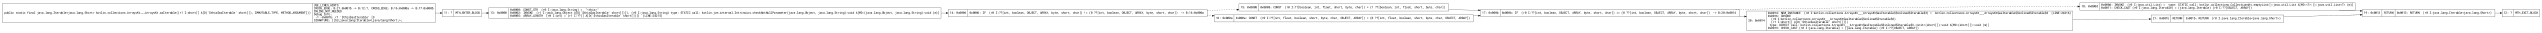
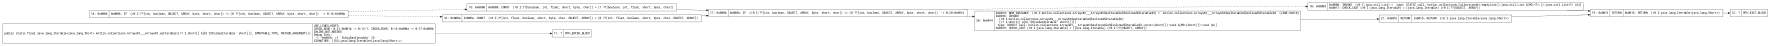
node "13: 0x0000": removed
